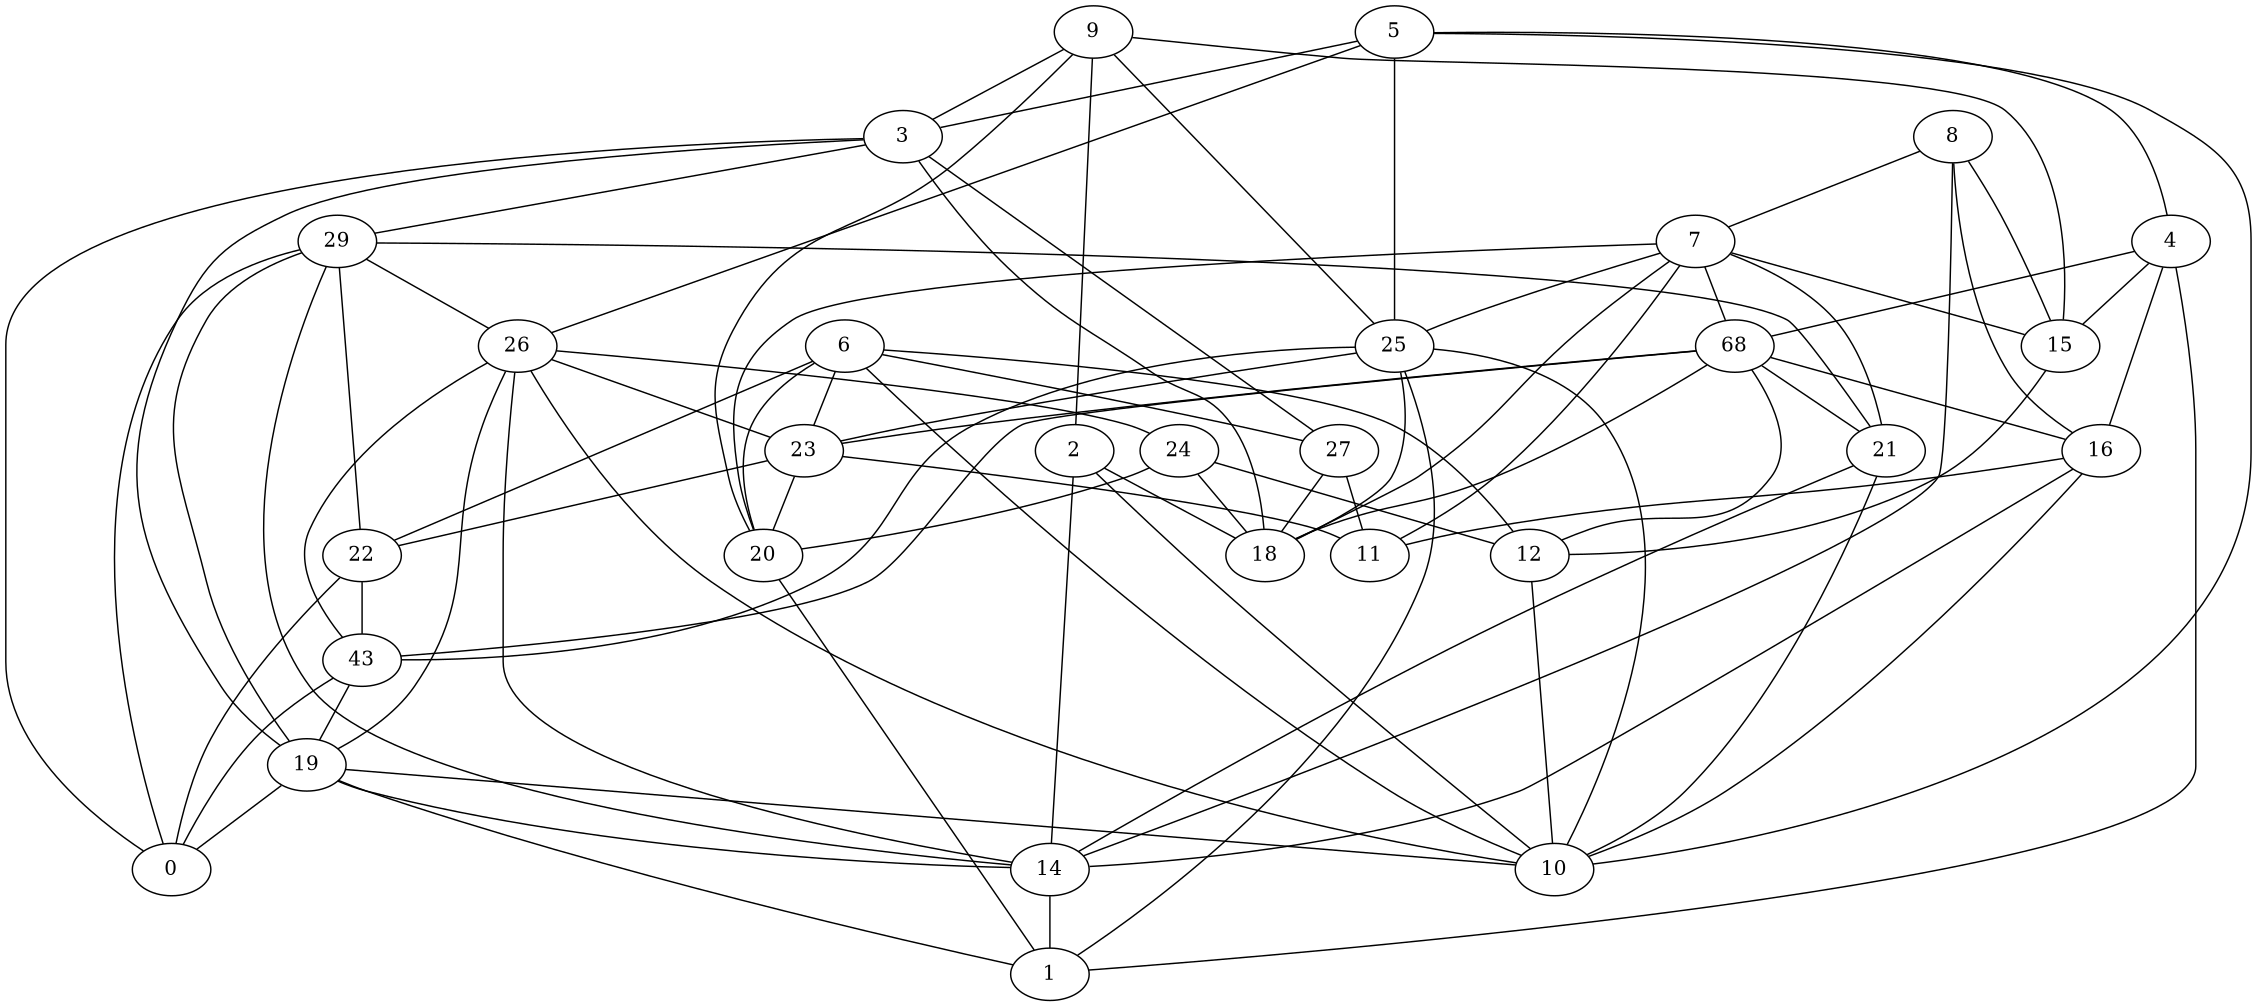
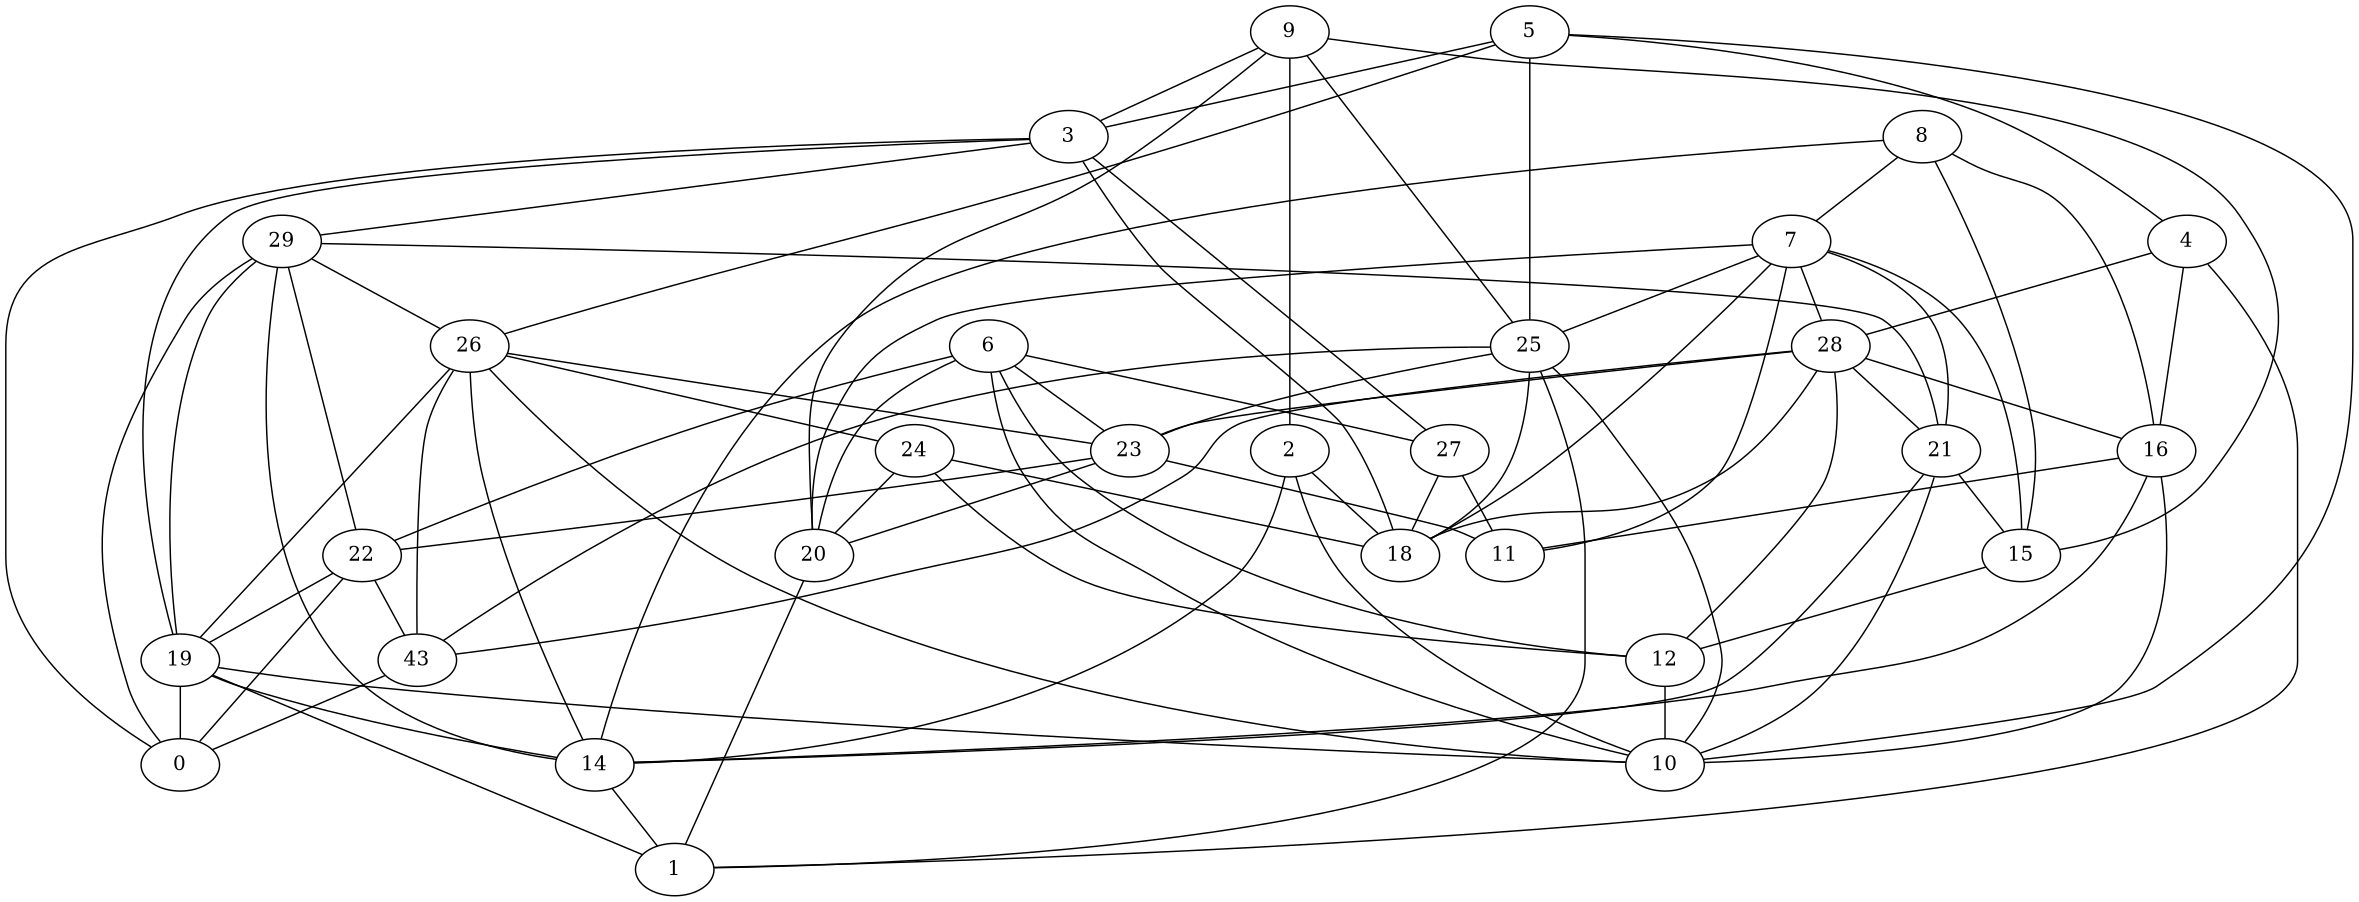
edge "4" -- "15": now "21" -- "15"
node "68": label "68" -> "28"
edge "43" -- "19": now "22" -- "19"
